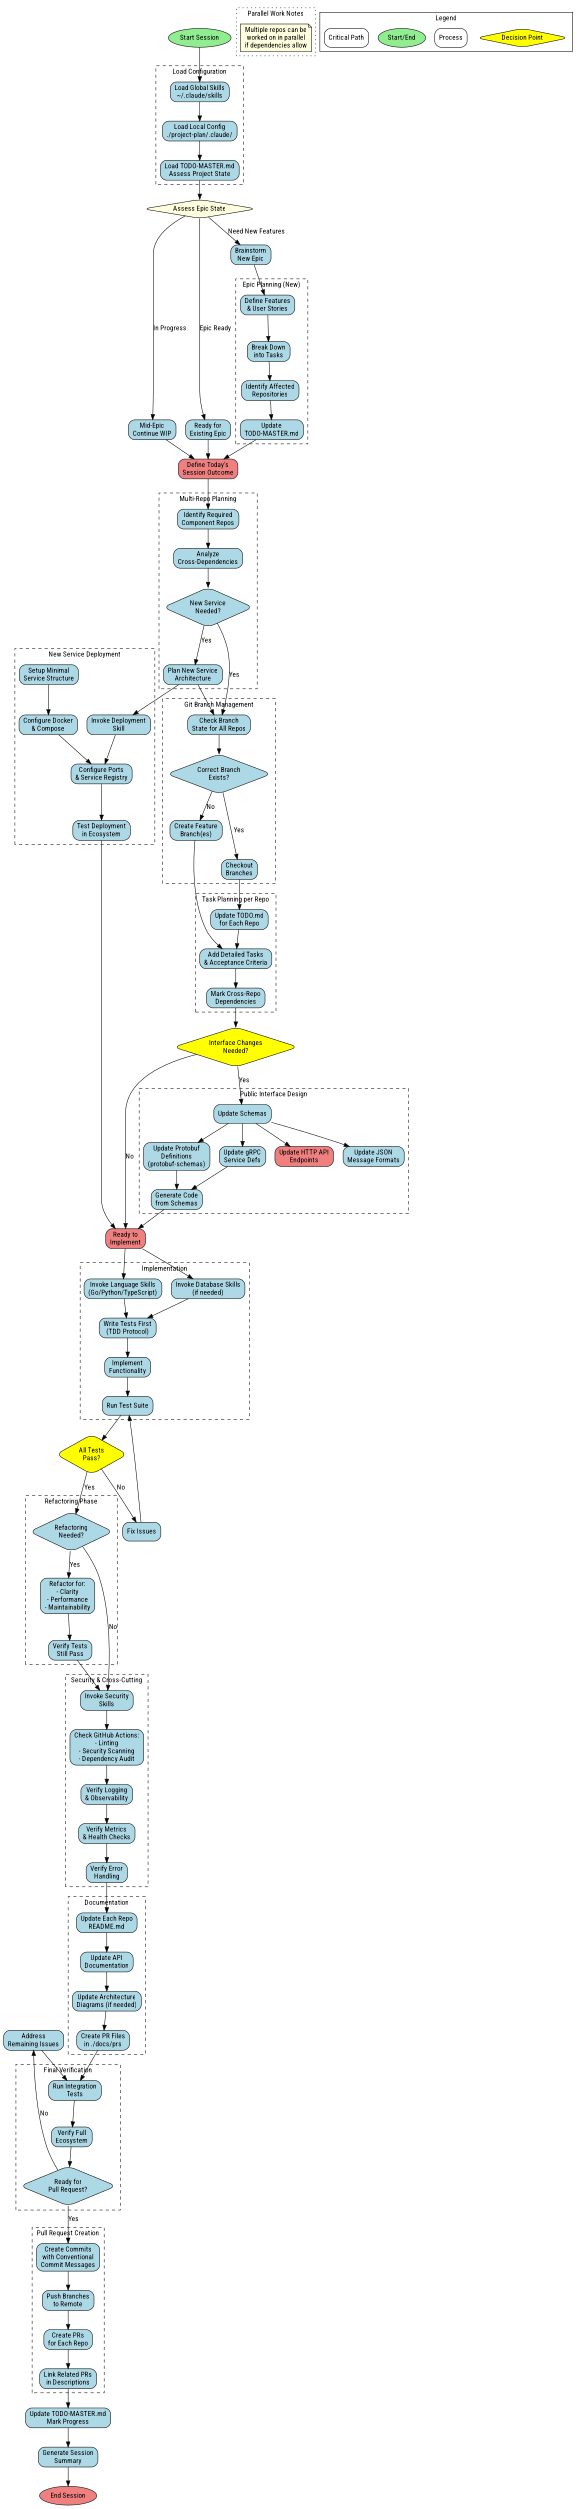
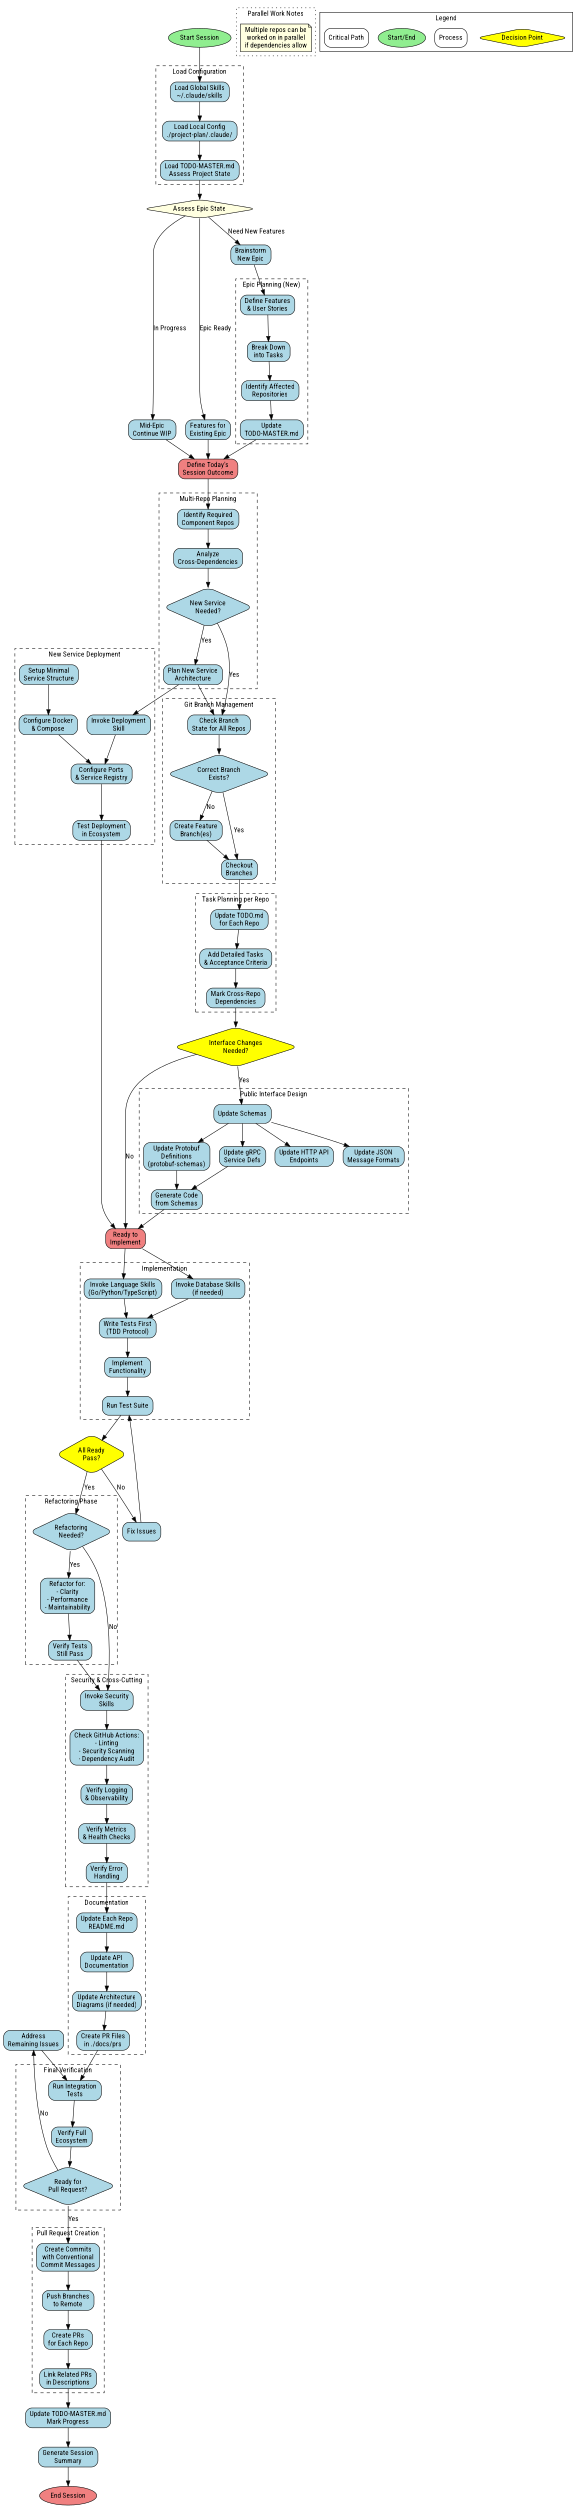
node "Ready for Existing Epic": label "Ready for Existing Epic" -> "Features for Existing Epic"
edge "Create Feature Branch(es)" -> "Add Detailed Tasks & Acceptance Criteria": now "Create Feature Branch(es)" -> "Checkout Branches"
node "Update HTTP API Endpoints": fillcolor lightcoral -> lightblue
node "All Tests Pass?": label "All Tests Pass?" -> "All Ready Pass?"
